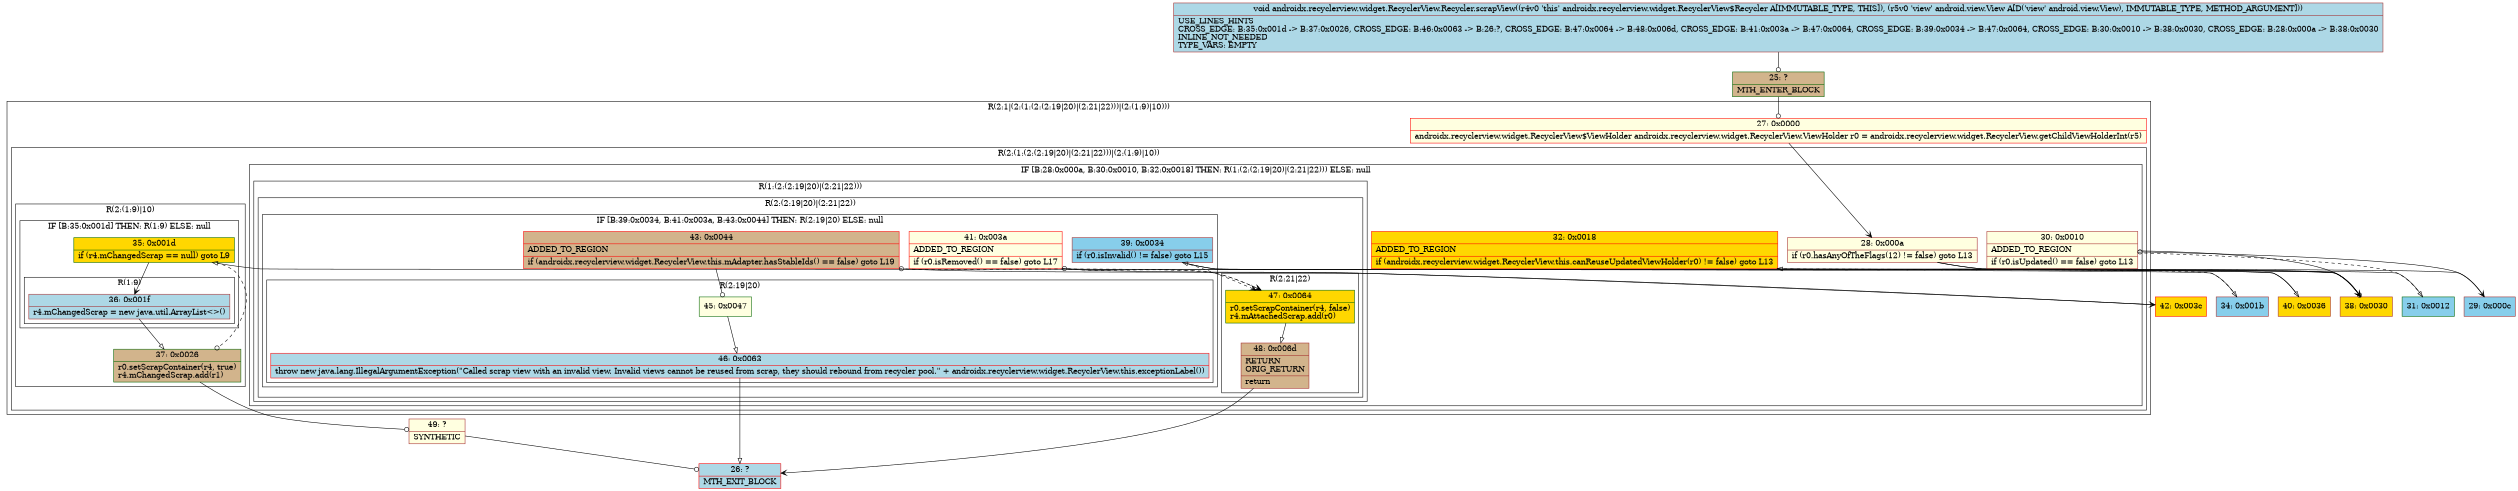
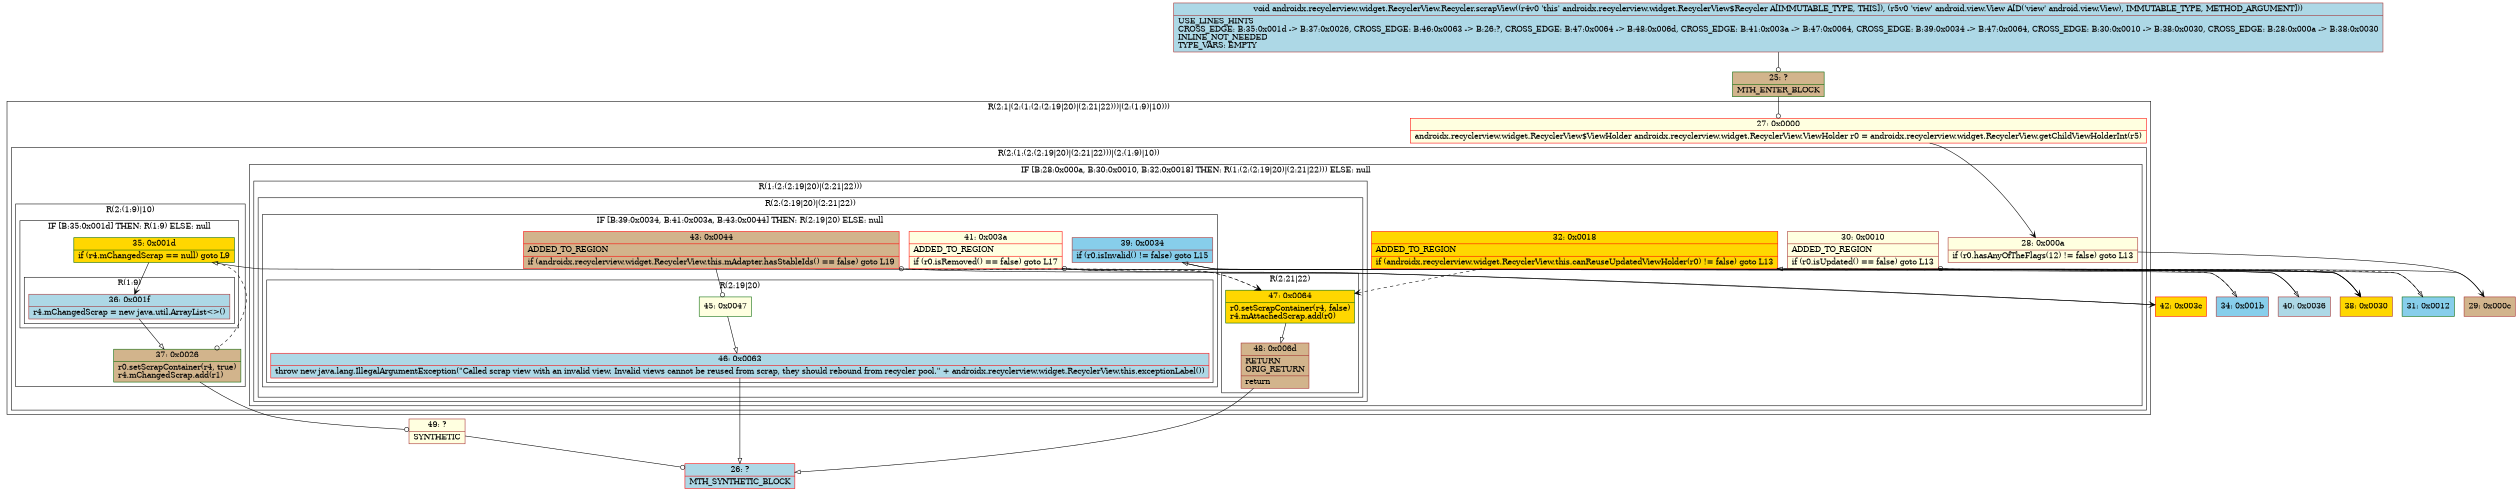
edge "28: 0x000a" -> "38: 0x0030": removed
edge "39: 0x0034" -> "47: 0x0064": now "32: 0x0018" -> "47: 0x0064"
node "40: 0x0036": fillcolor gold -> lightblue
node "29: 0x000c": fillcolor skyblue -> tan
edge "48: 0x006d" -> "26: ?": arrowhead vee -> onormal
node "26: ?": text "MTH_EXIT_BLOCK" -> "MTH_SYNTHETIC_BLOCK"
